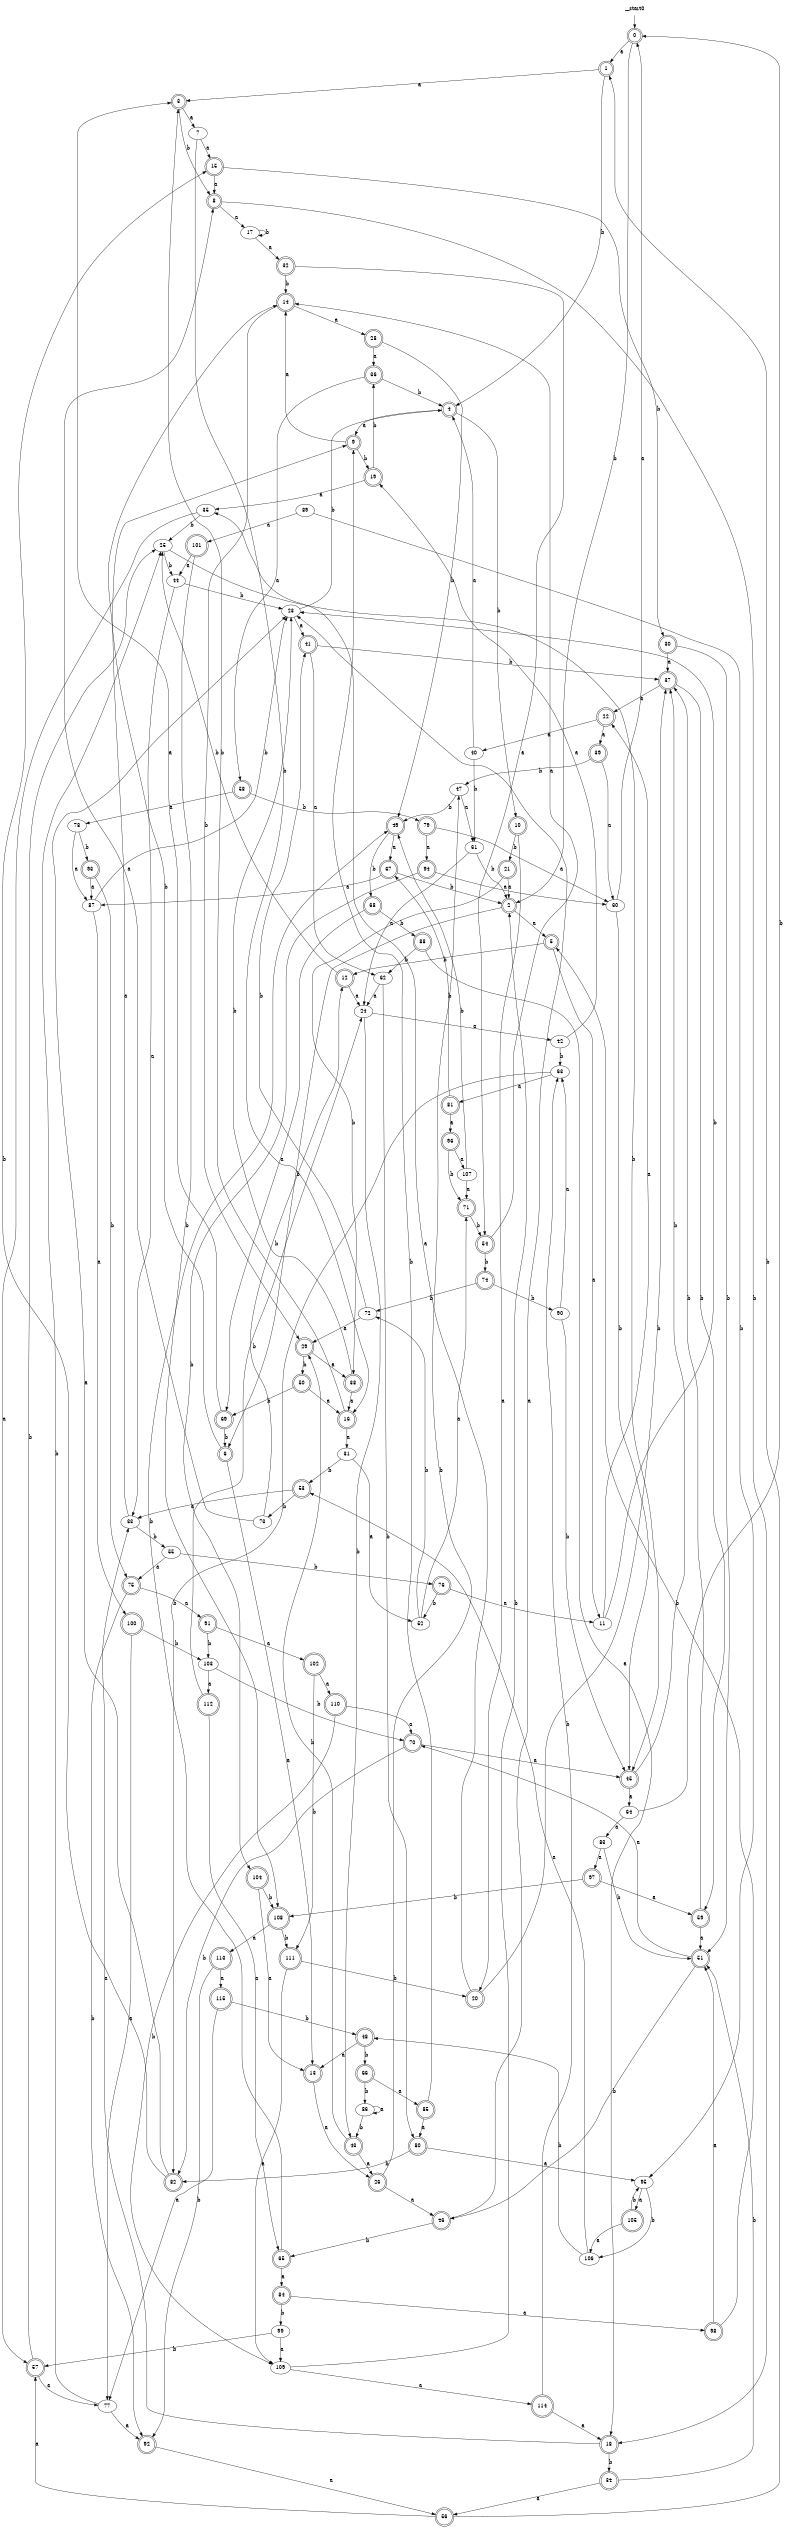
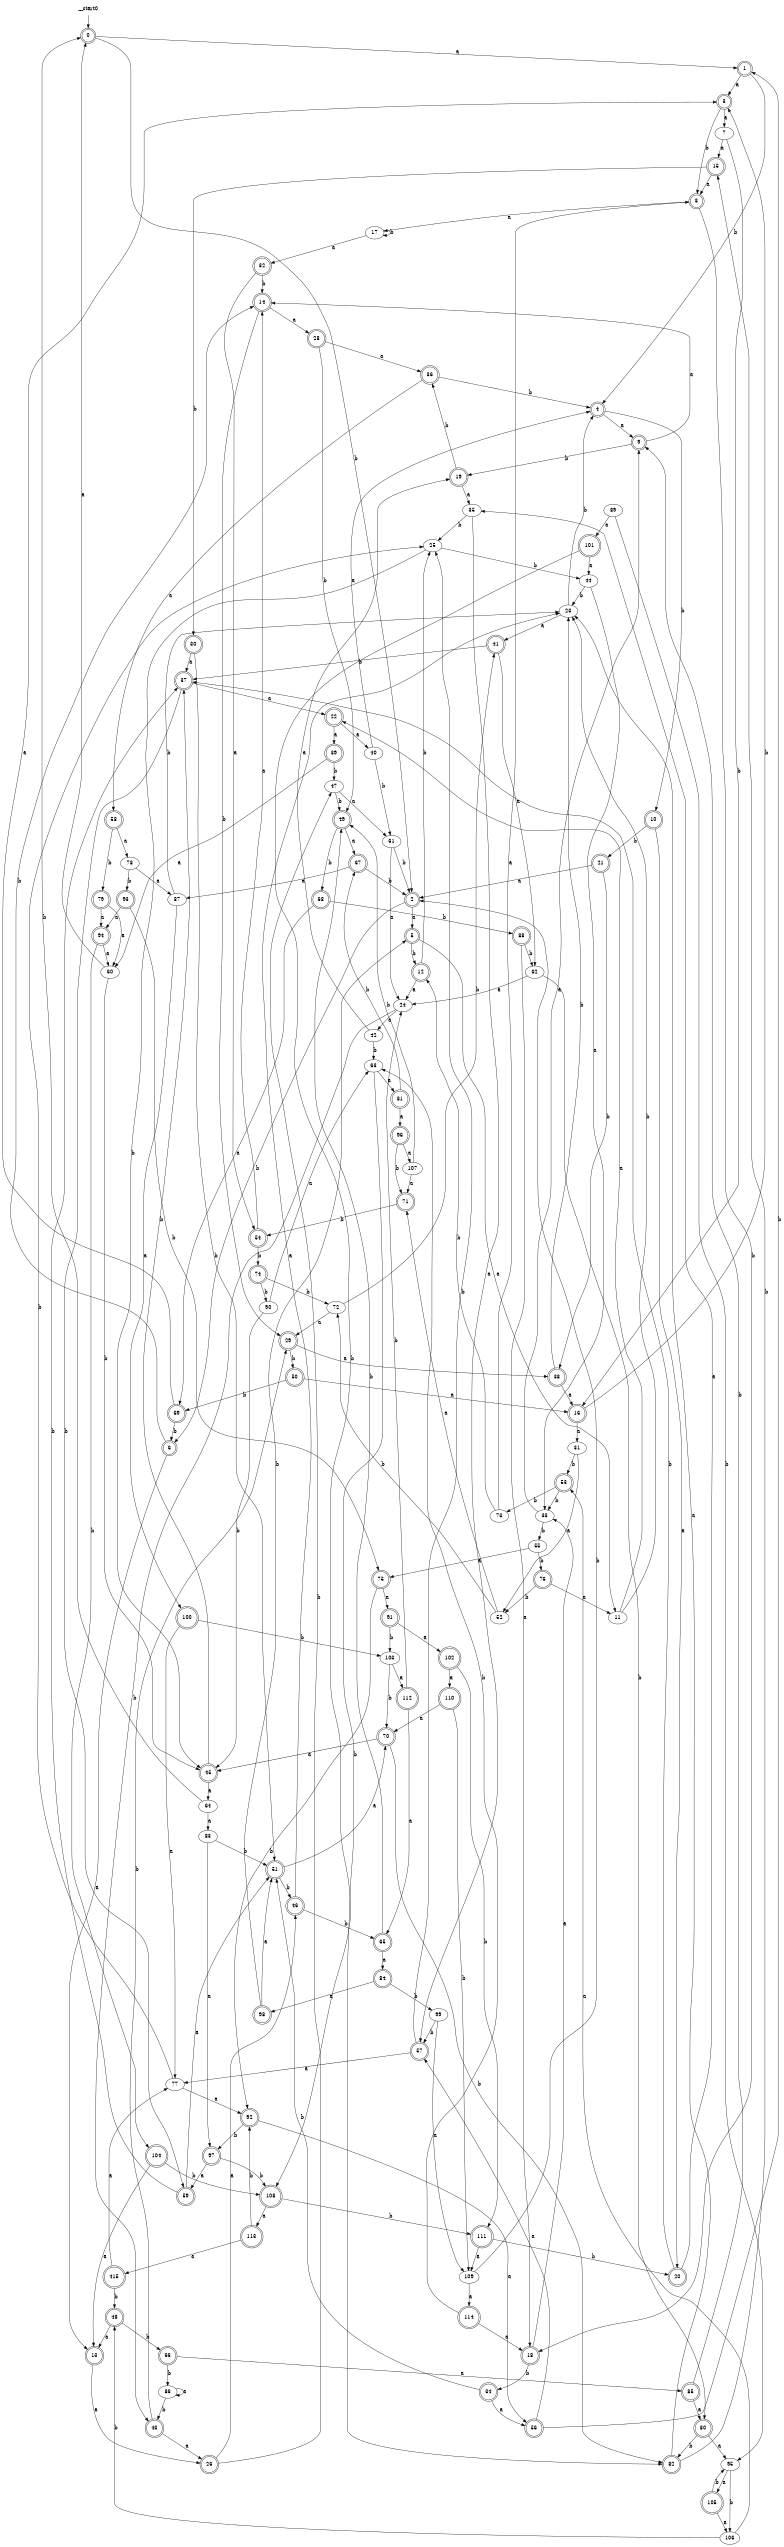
edge "93" -> "87": now "93" -> "94"
edge "53" -> "33": label "a" -> "b"
node "115": label "115" -> "415"
edge "92" -> "97": added, label "b"
